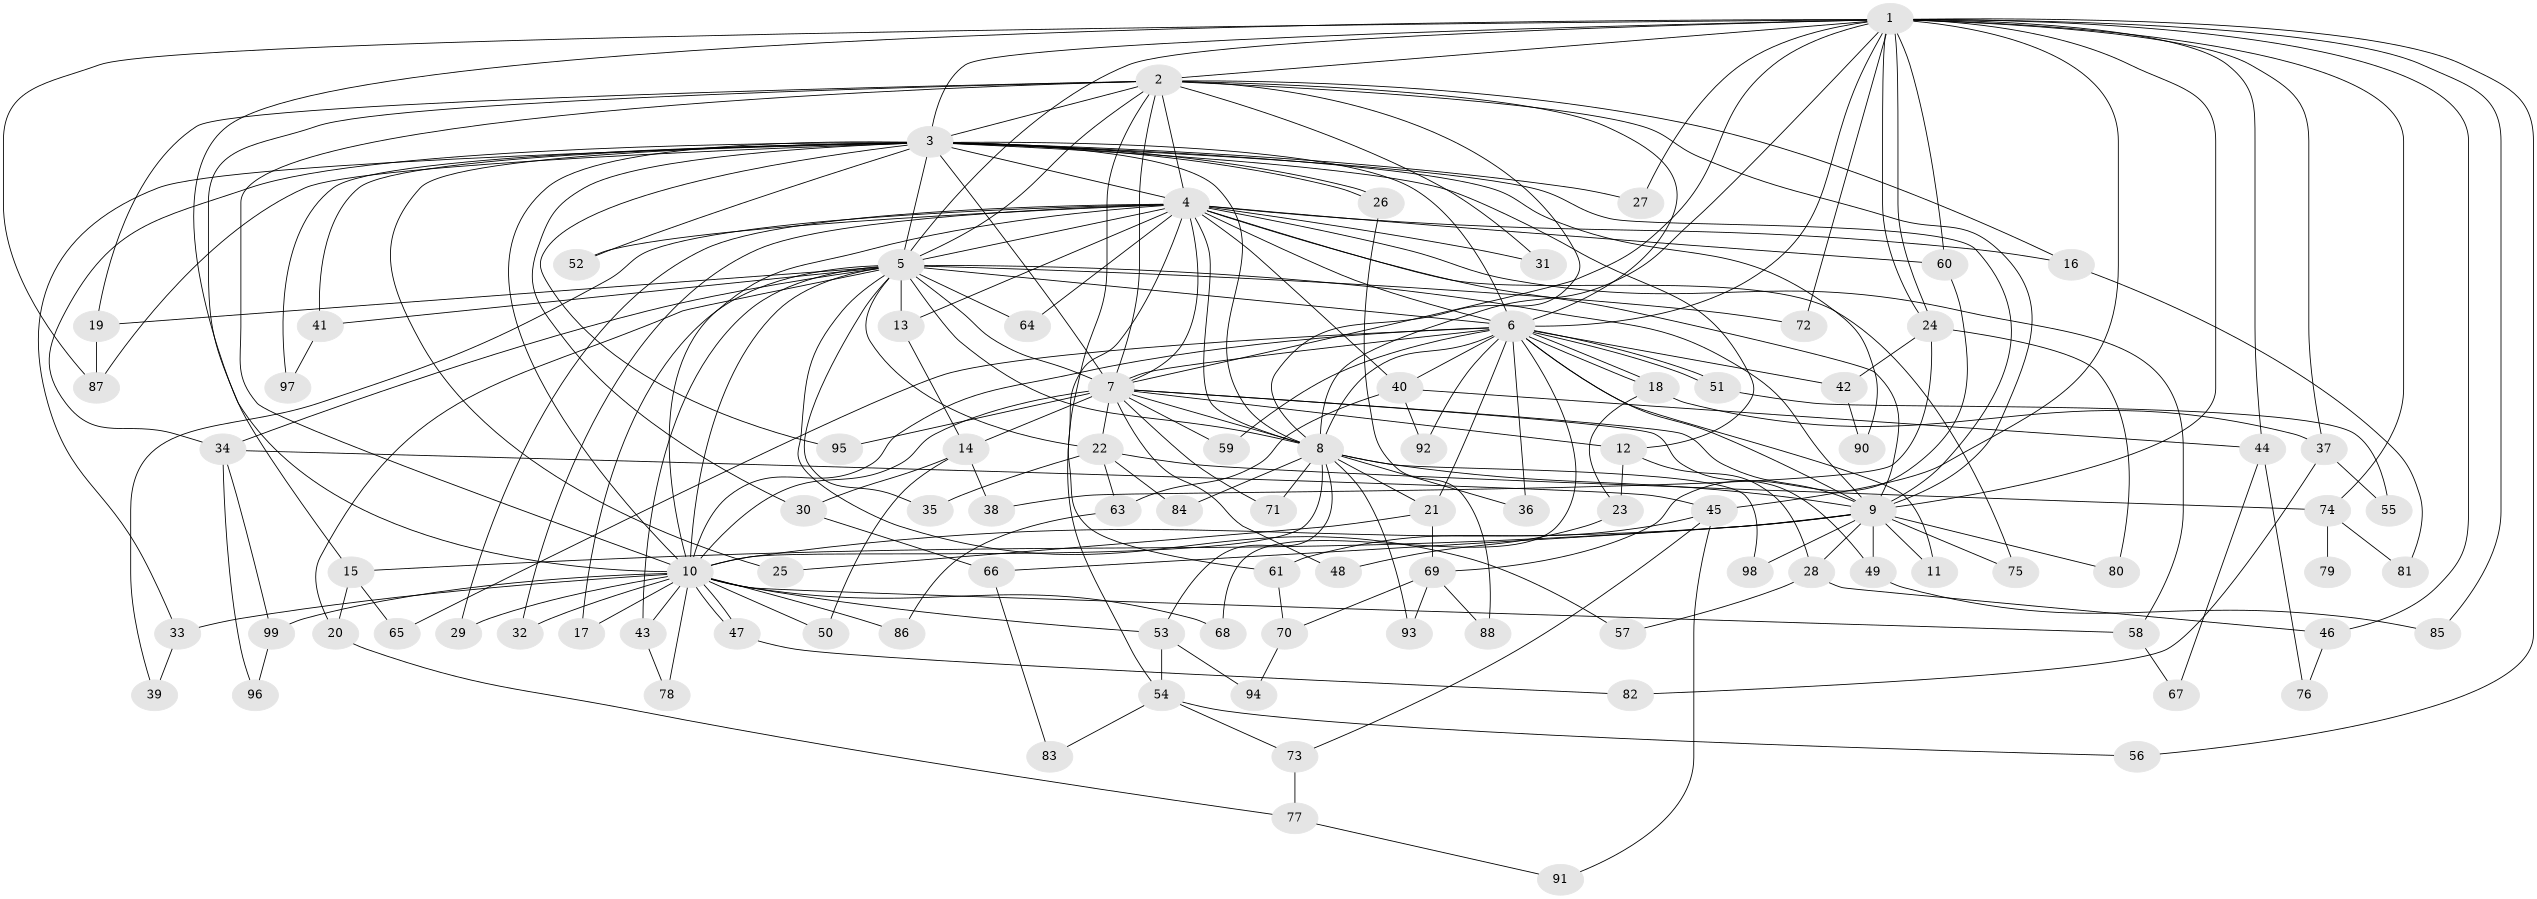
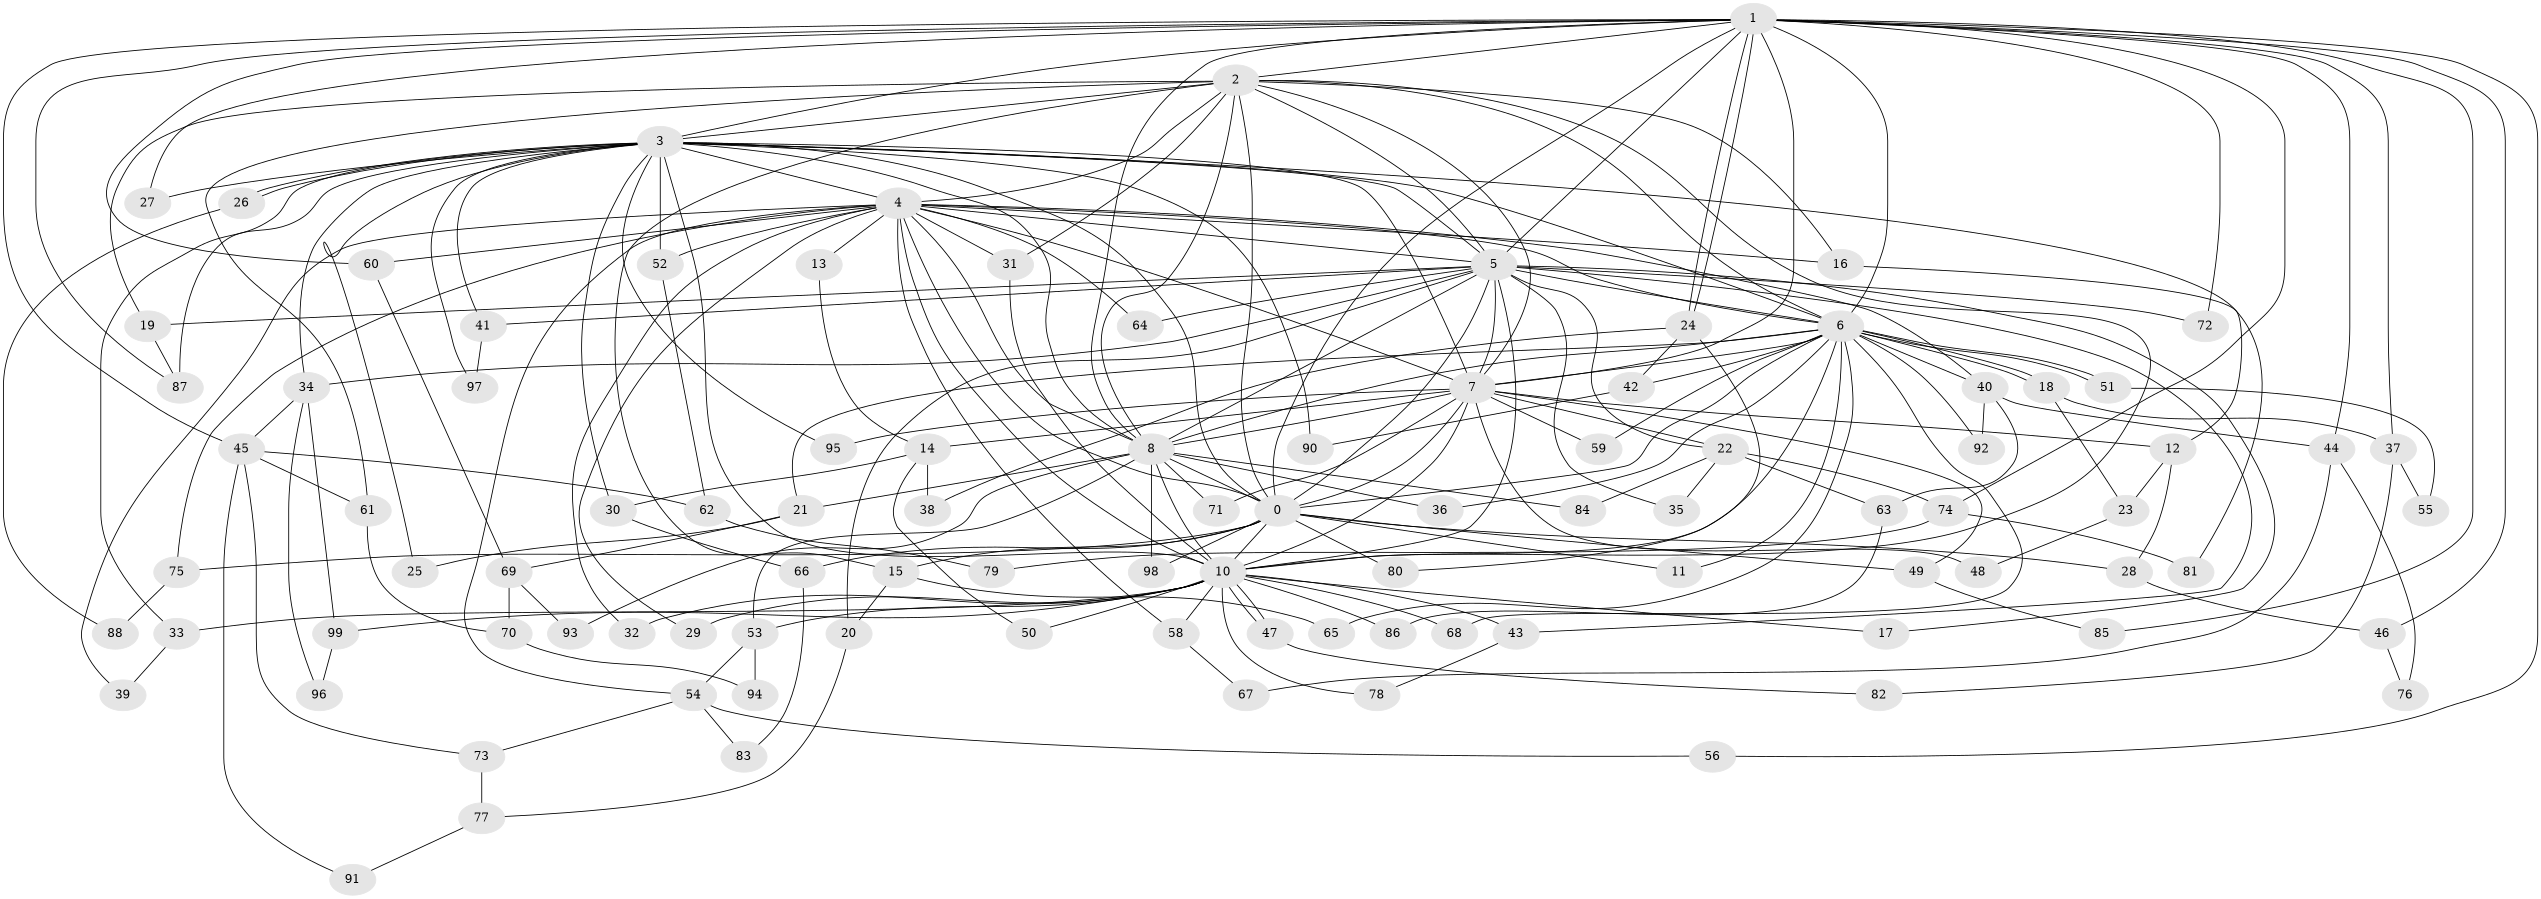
edge "1" -- "10": now "31" -- "10"
edge "5" -- "13": removed
node "62": added
node "9": label "9" -> "0"
edge "69" -- "88": now "75" -- "88"
node "57": removed
